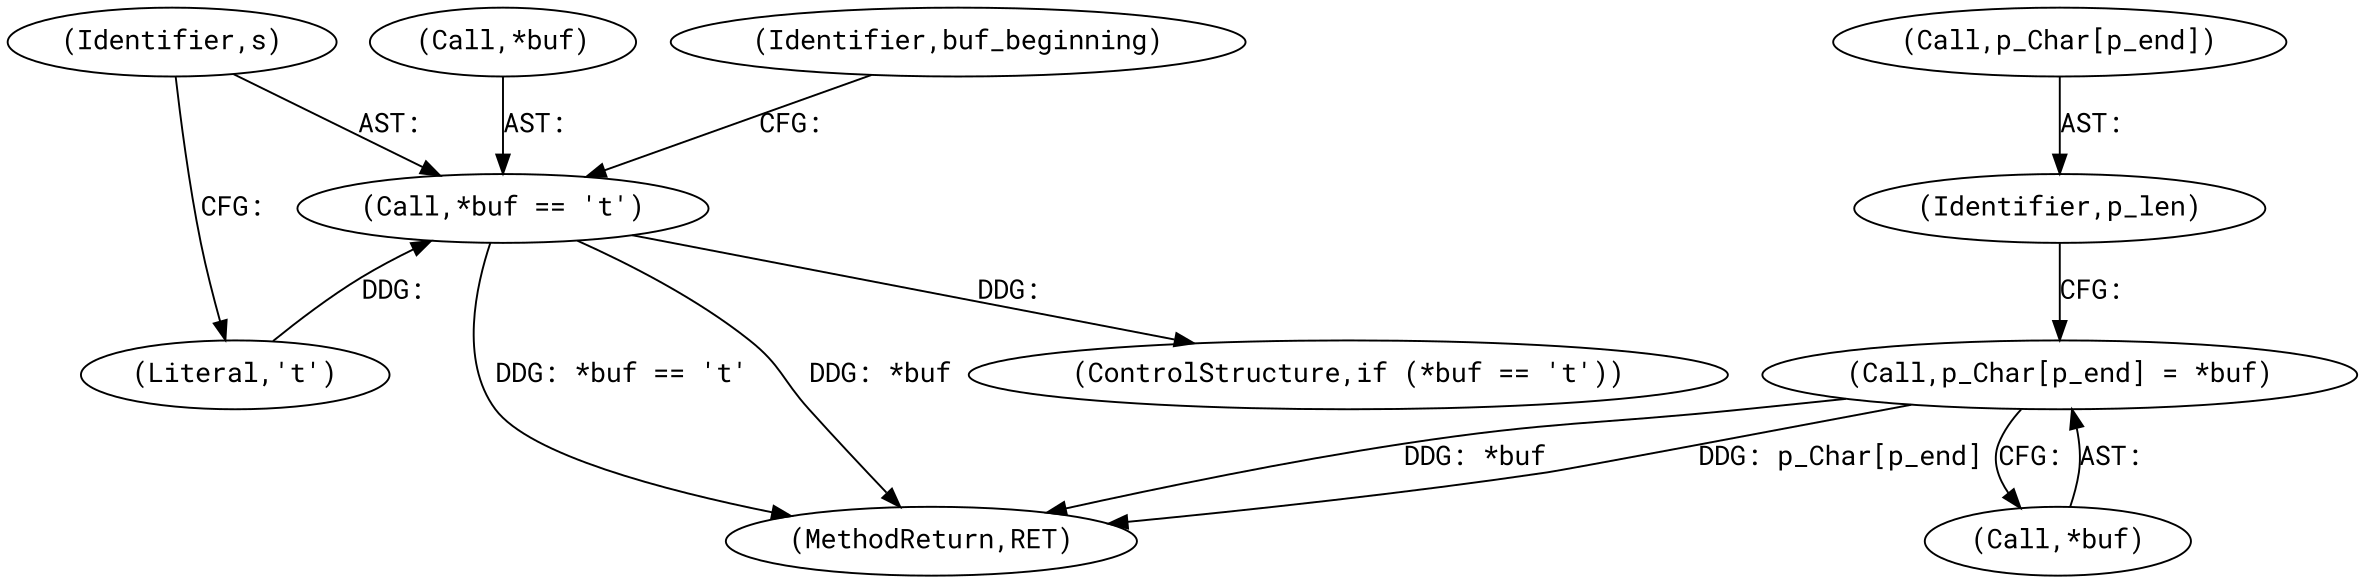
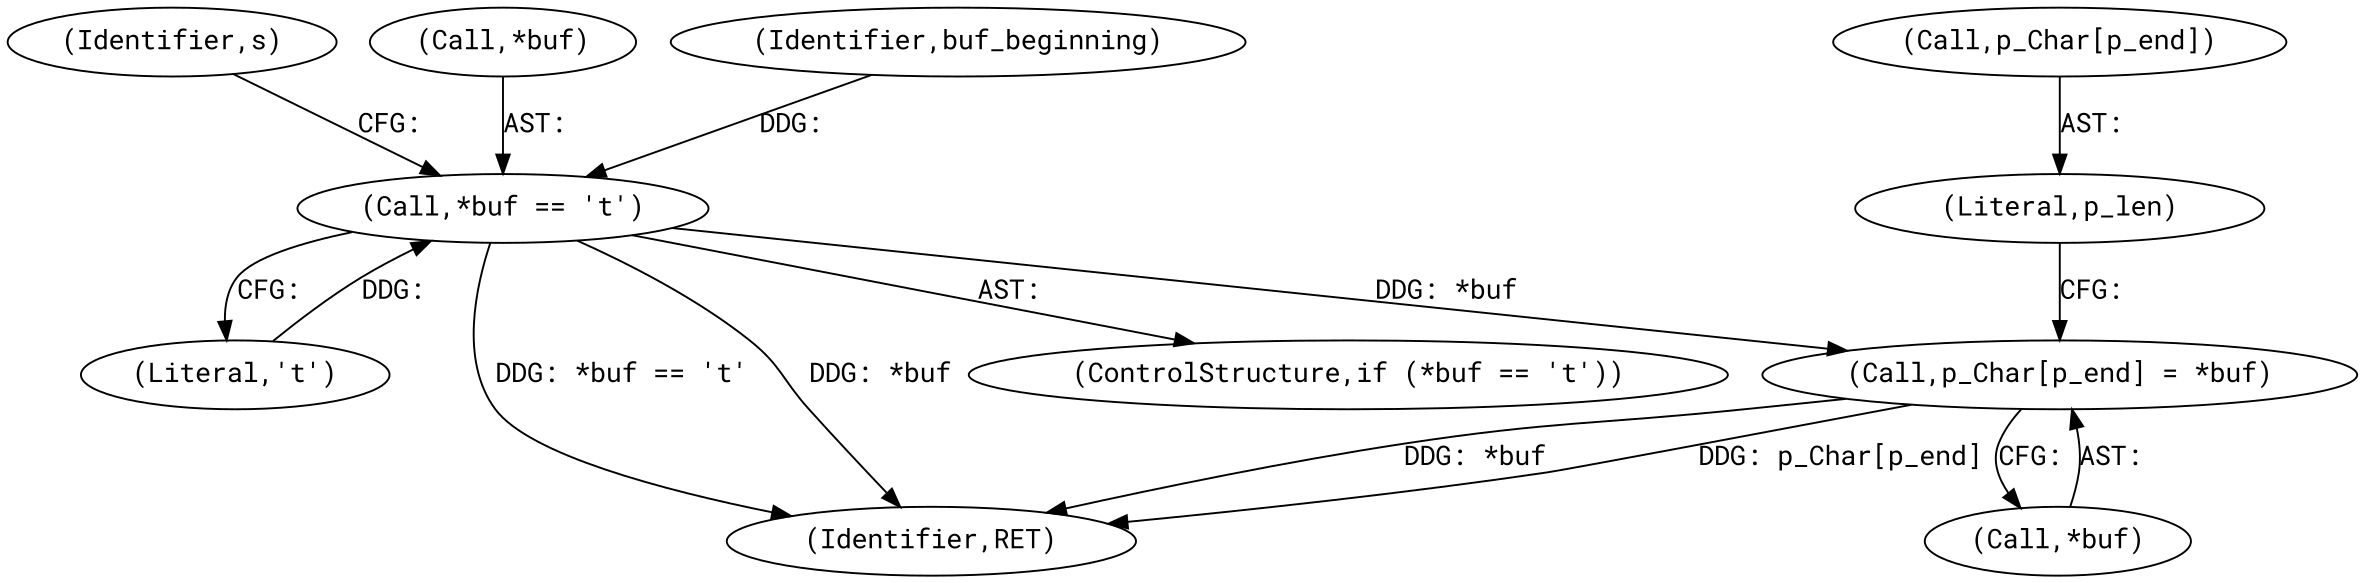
edge "(Identifier,s)" -> "(Call,*buf == 't')": label "AST: " -> "CFG: "
edge "(Identifier,buf_beginning)" -> "(Call,*buf == 't')": label "CFG: " -> "DDG: "
edge "(Identifier,s)" -> "(Literal,'t')": now "(Call,*buf == 't')" -> "(Literal,'t')"
node "(Identifier,p_len)": label "(Identifier,p_len)" -> "(Literal,p_len)"
edge "(Call,*buf == 't')" -> "(Call,p_Char[p_end] = *buf)": added, label "DDG: *buf"
edge "(Call,*buf == 't')" -> "(ControlStructure,if (*buf == 't'))": label "DDG: " -> "AST: "
node "(MethodReturn,RET)": label "(MethodReturn,RET)" -> "(Identifier,RET)"
